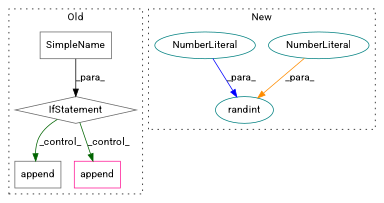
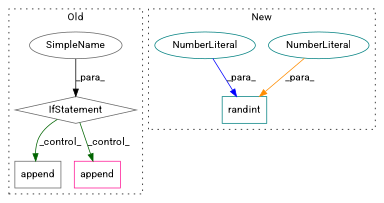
node "SimpleName": shape box -> ellipse
node "randint": shape ellipse -> box
